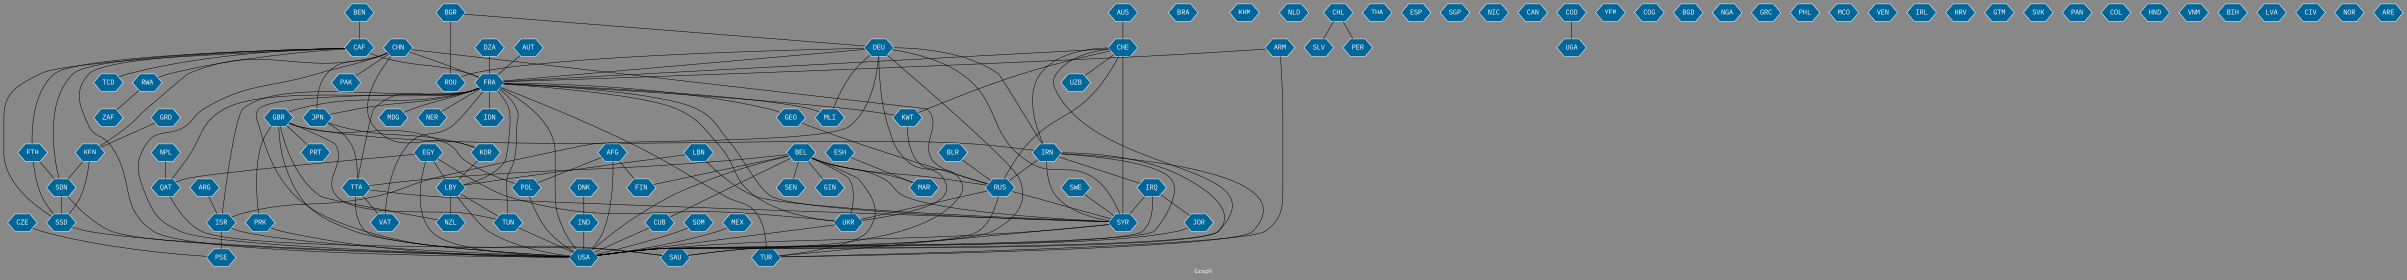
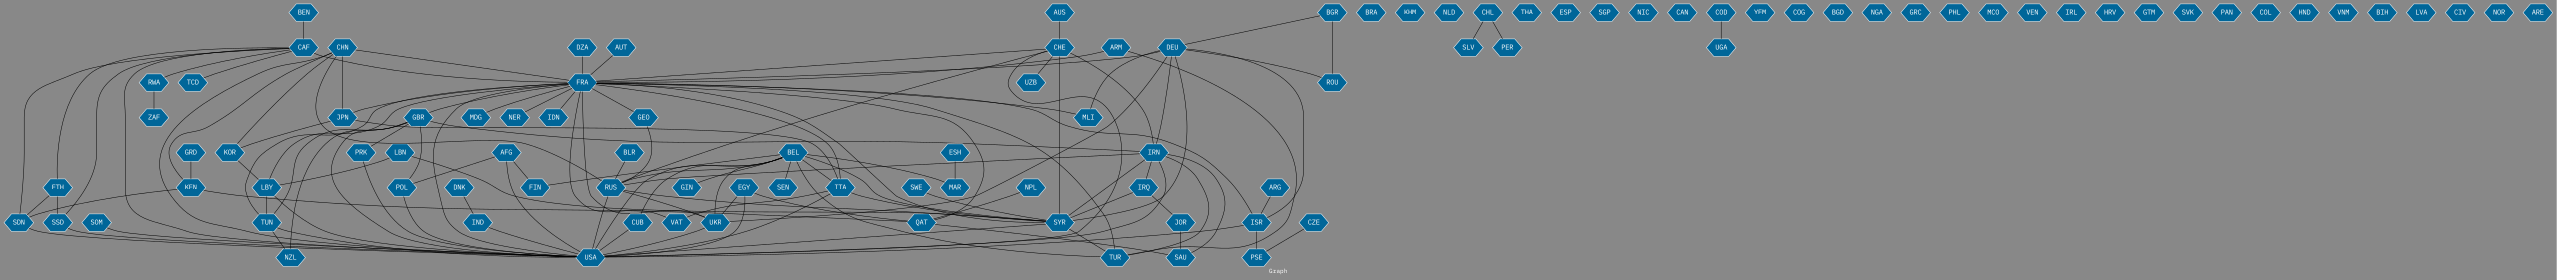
node "PAK": removed
node "KWT": removed
node "PRT": removed
edge "EGY" -- "LBY": removed
edge "KEN" -- "SSD": now "KEN" -- "QAT"
edge "FRA" -- "SAU": removed
edge "SDN" -- "SSD": removed
edge "LBY" -- "NZL": now "TUN" -- "NZL"
node "MEX": removed
edge "DEU" -- "USA": removed
edge "IRQ" -- "USA": removed
